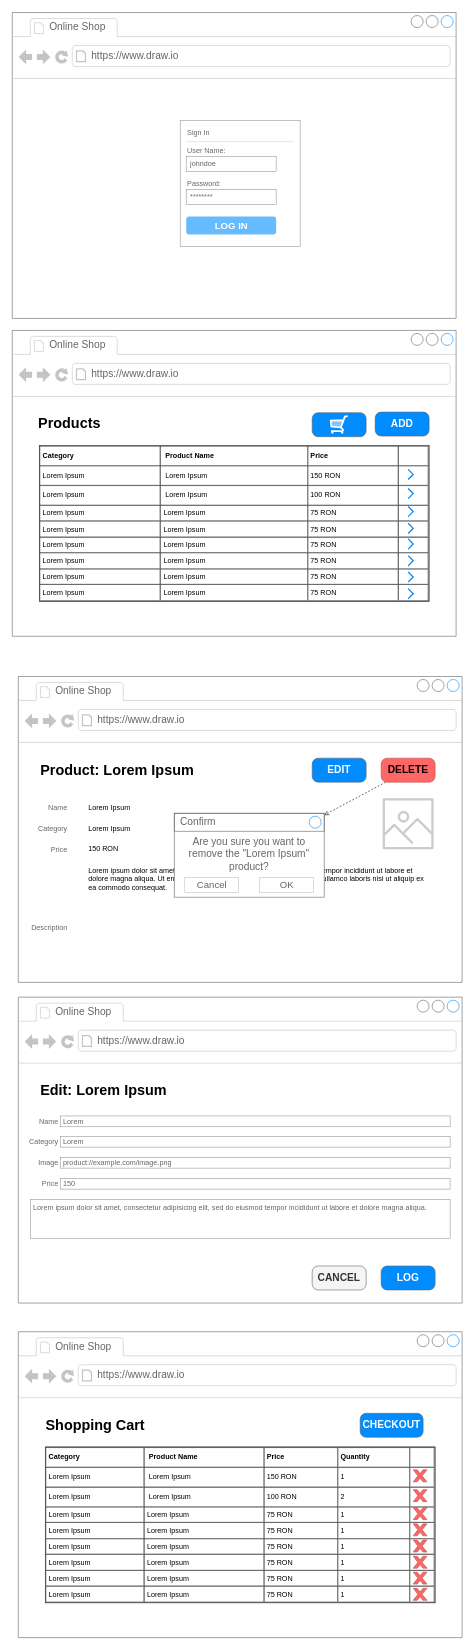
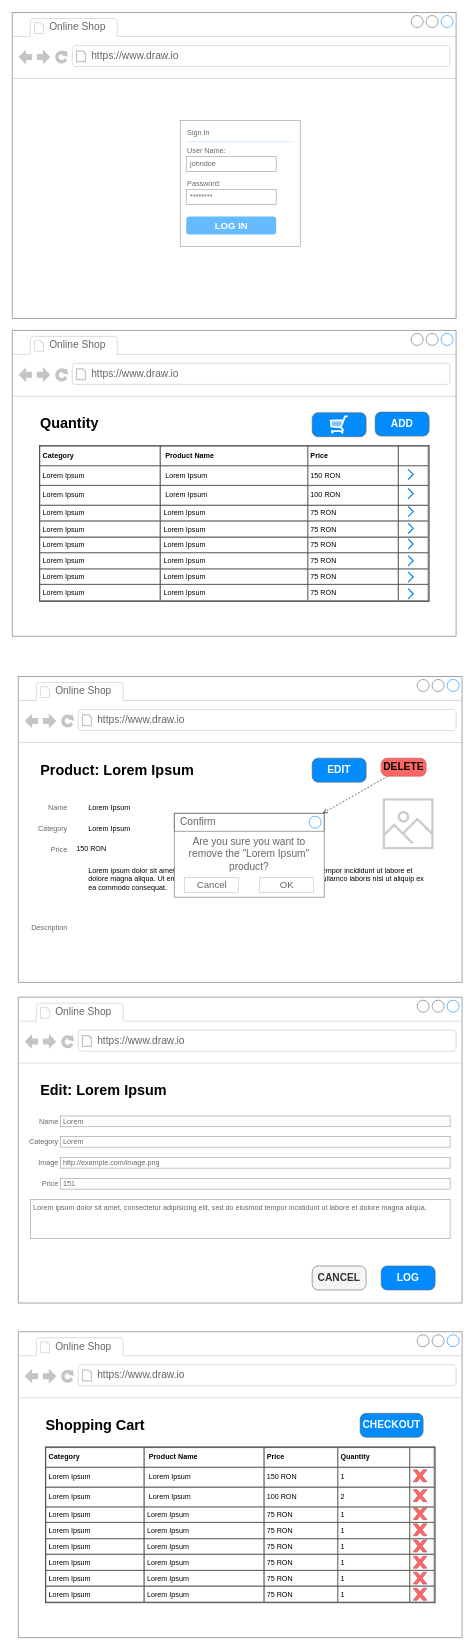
node "Products": label "Products" -> "Quantity"
node "DELETE": size 54x24 -> 45x18
node "150 RON": moved (108, 849) -> (96, 849)
node "product://example.com/image.png": label "product://example.com/image.png" -> "http://example.com/image.png"
node "150": label "150" -> "151"
